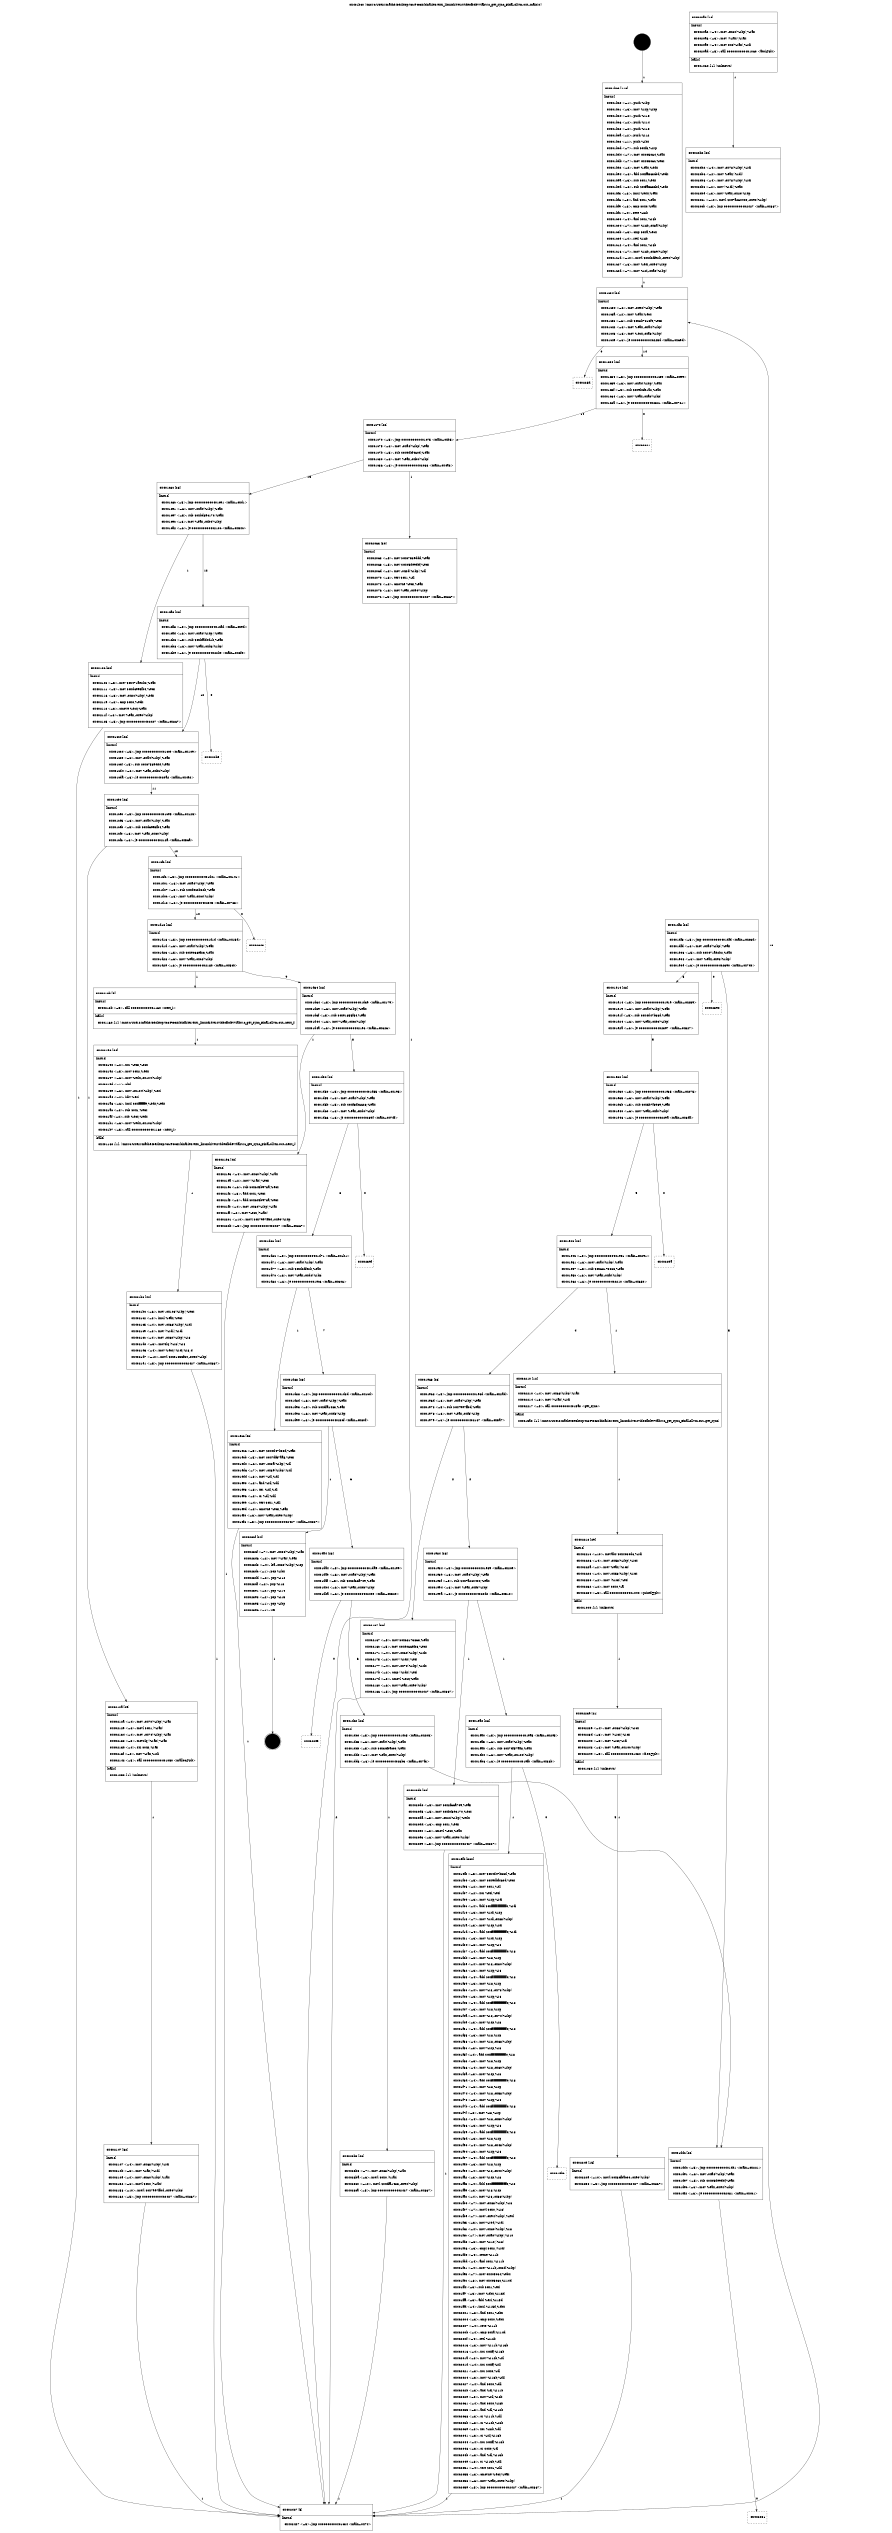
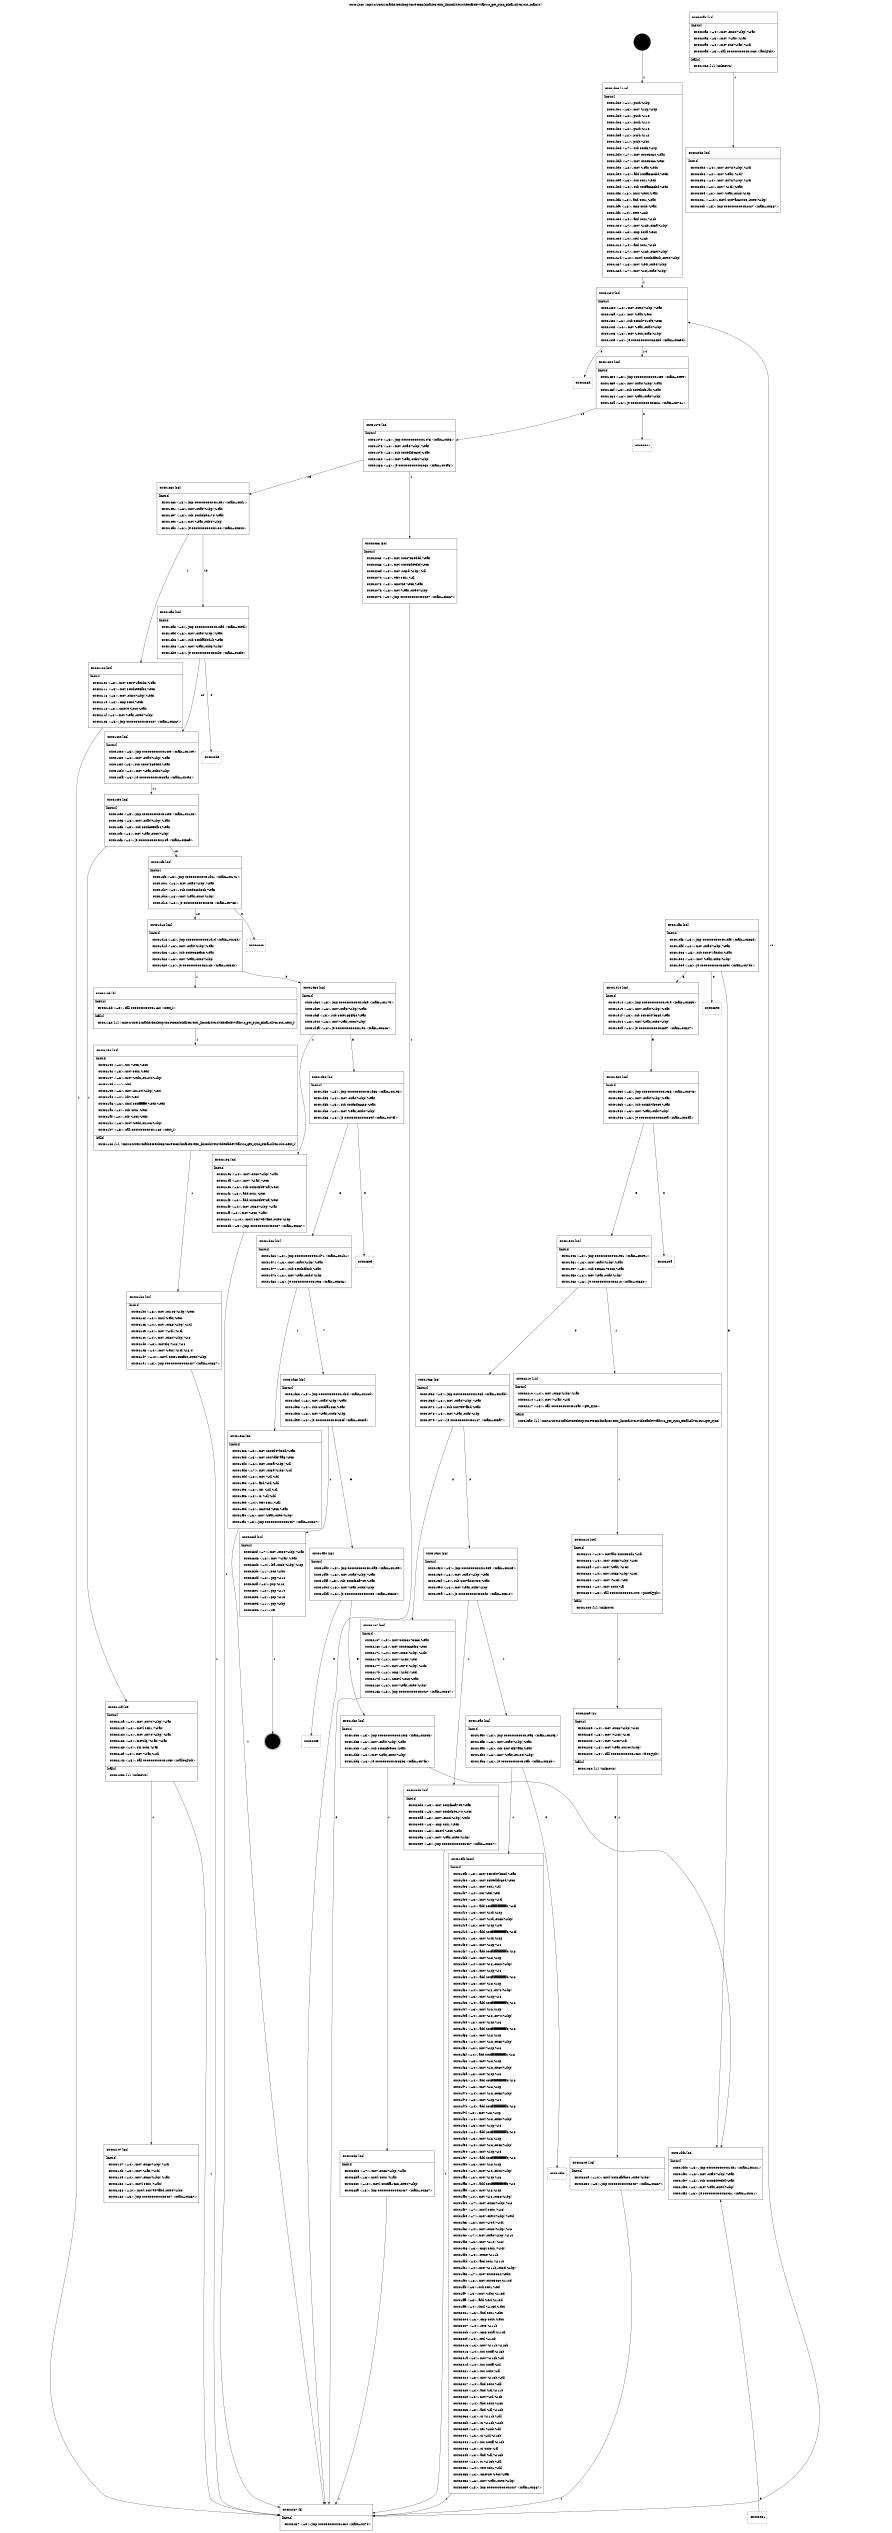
edge "0x401ddc [28]" -> "0x402081": reversed
edge "0x402147 [32]" -> "0x402427 [5]": now "0x40212a [29]" -> "0x402427 [5]"
